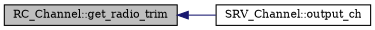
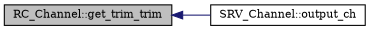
node "RC_Channel::get_radio_trim": label "RC_Channel::get_radio_trim" -> "RC_Channel::get_trim_trim"
